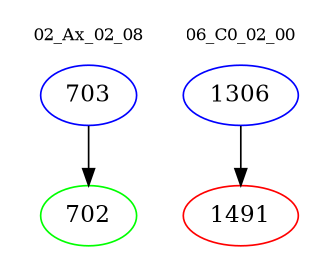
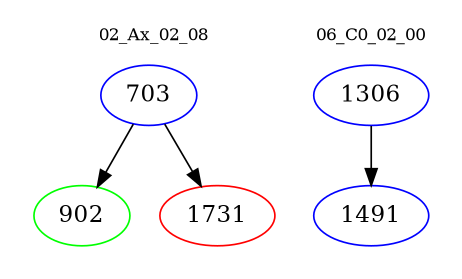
node "702": label "702" -> "902"
node "1731": added
node "1491": color red -> blue
